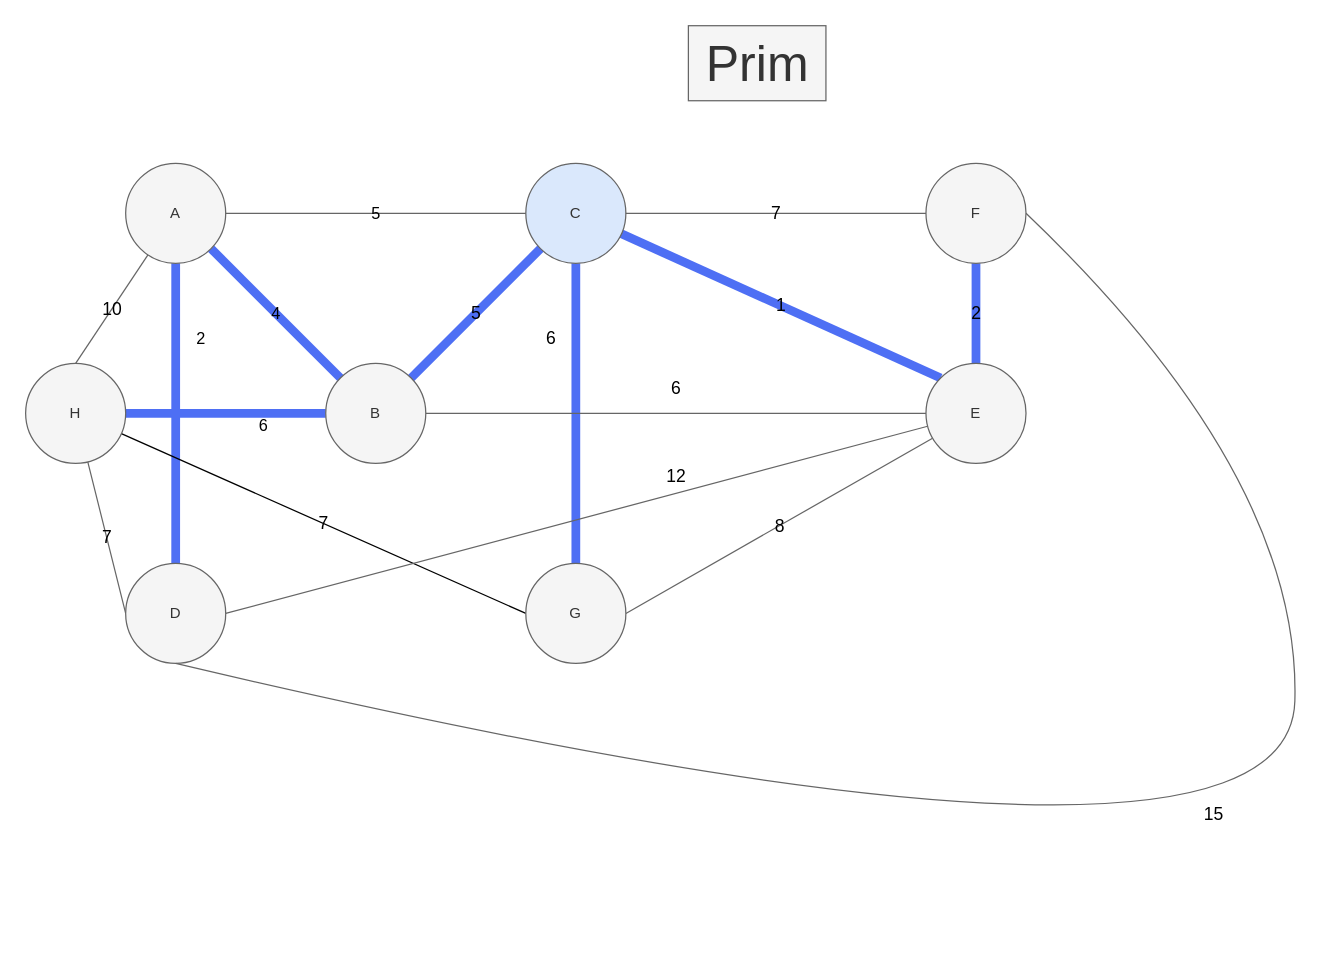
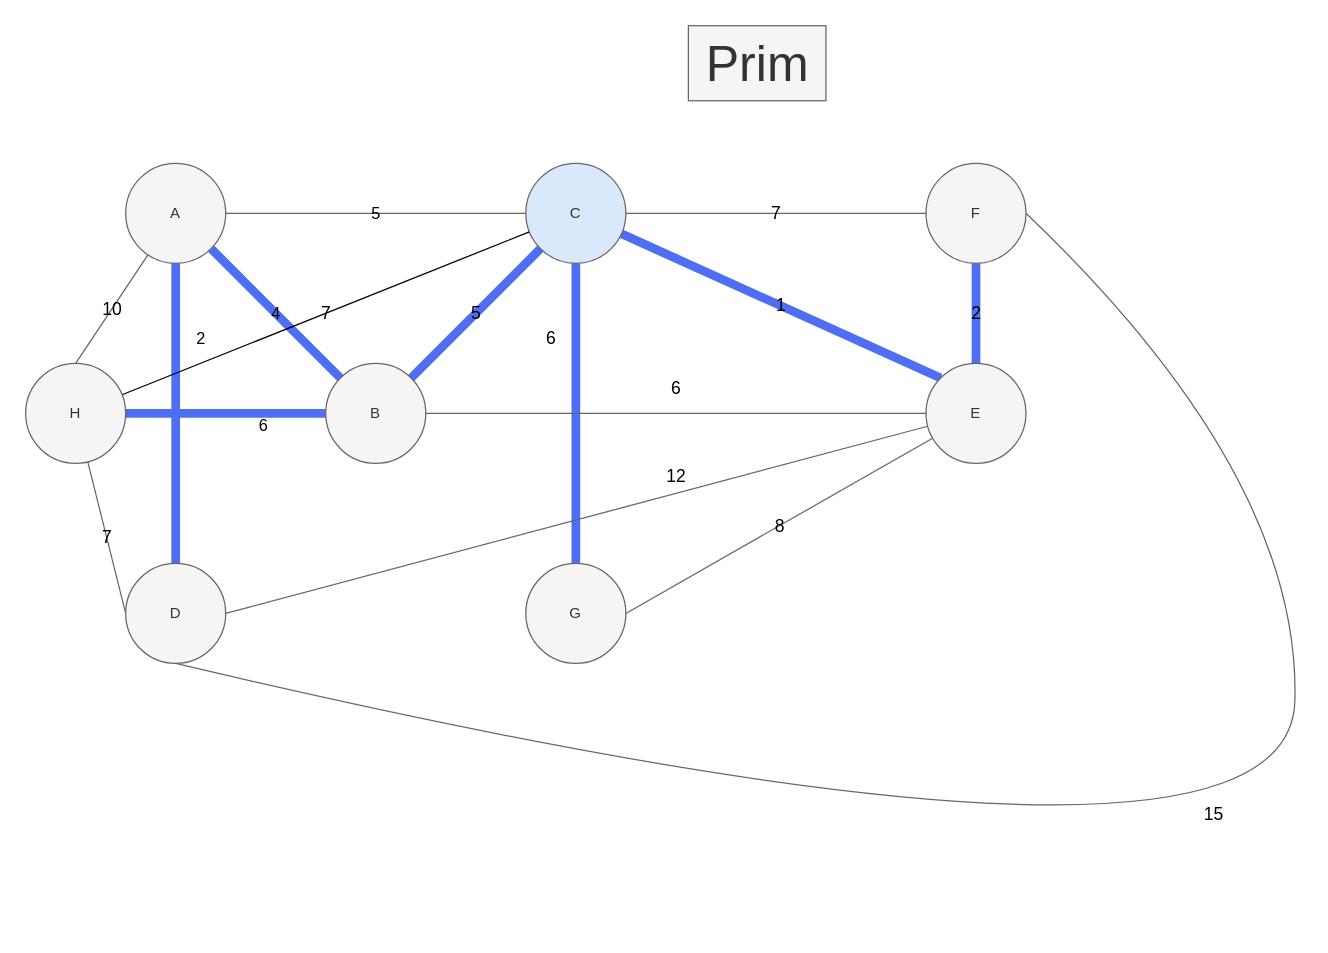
edge "H" -- "G": now "H" -- "C"
